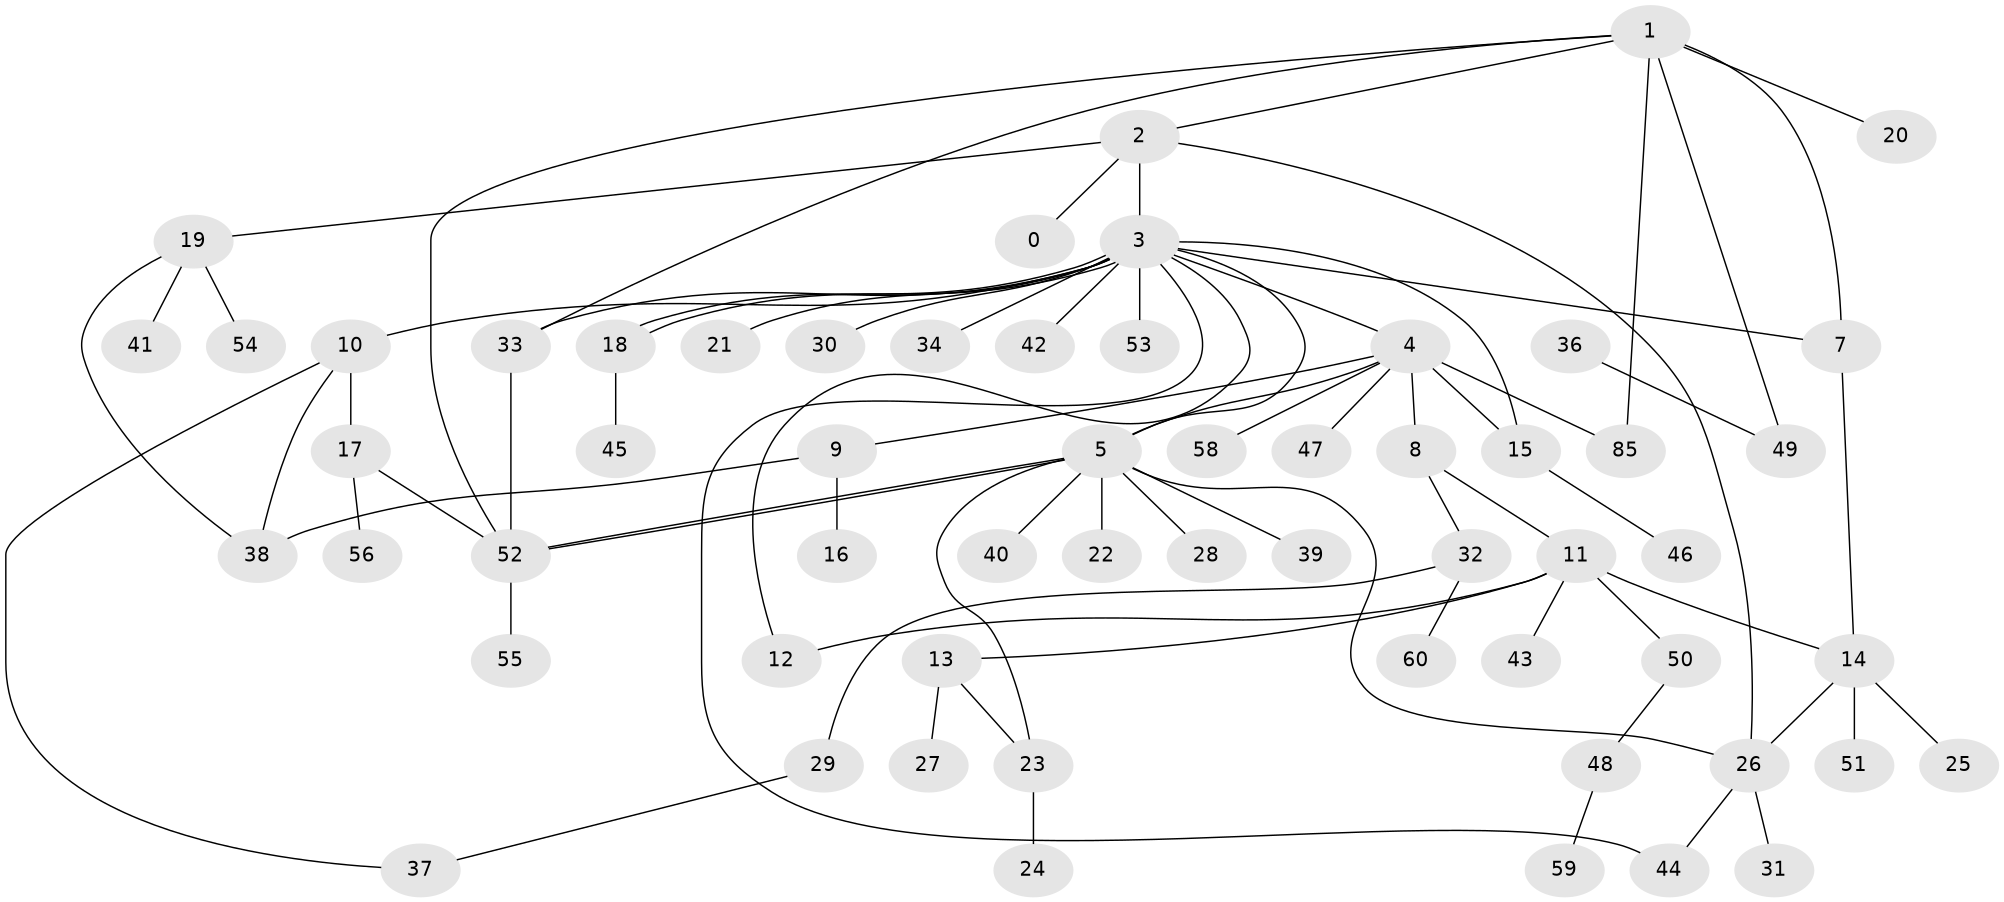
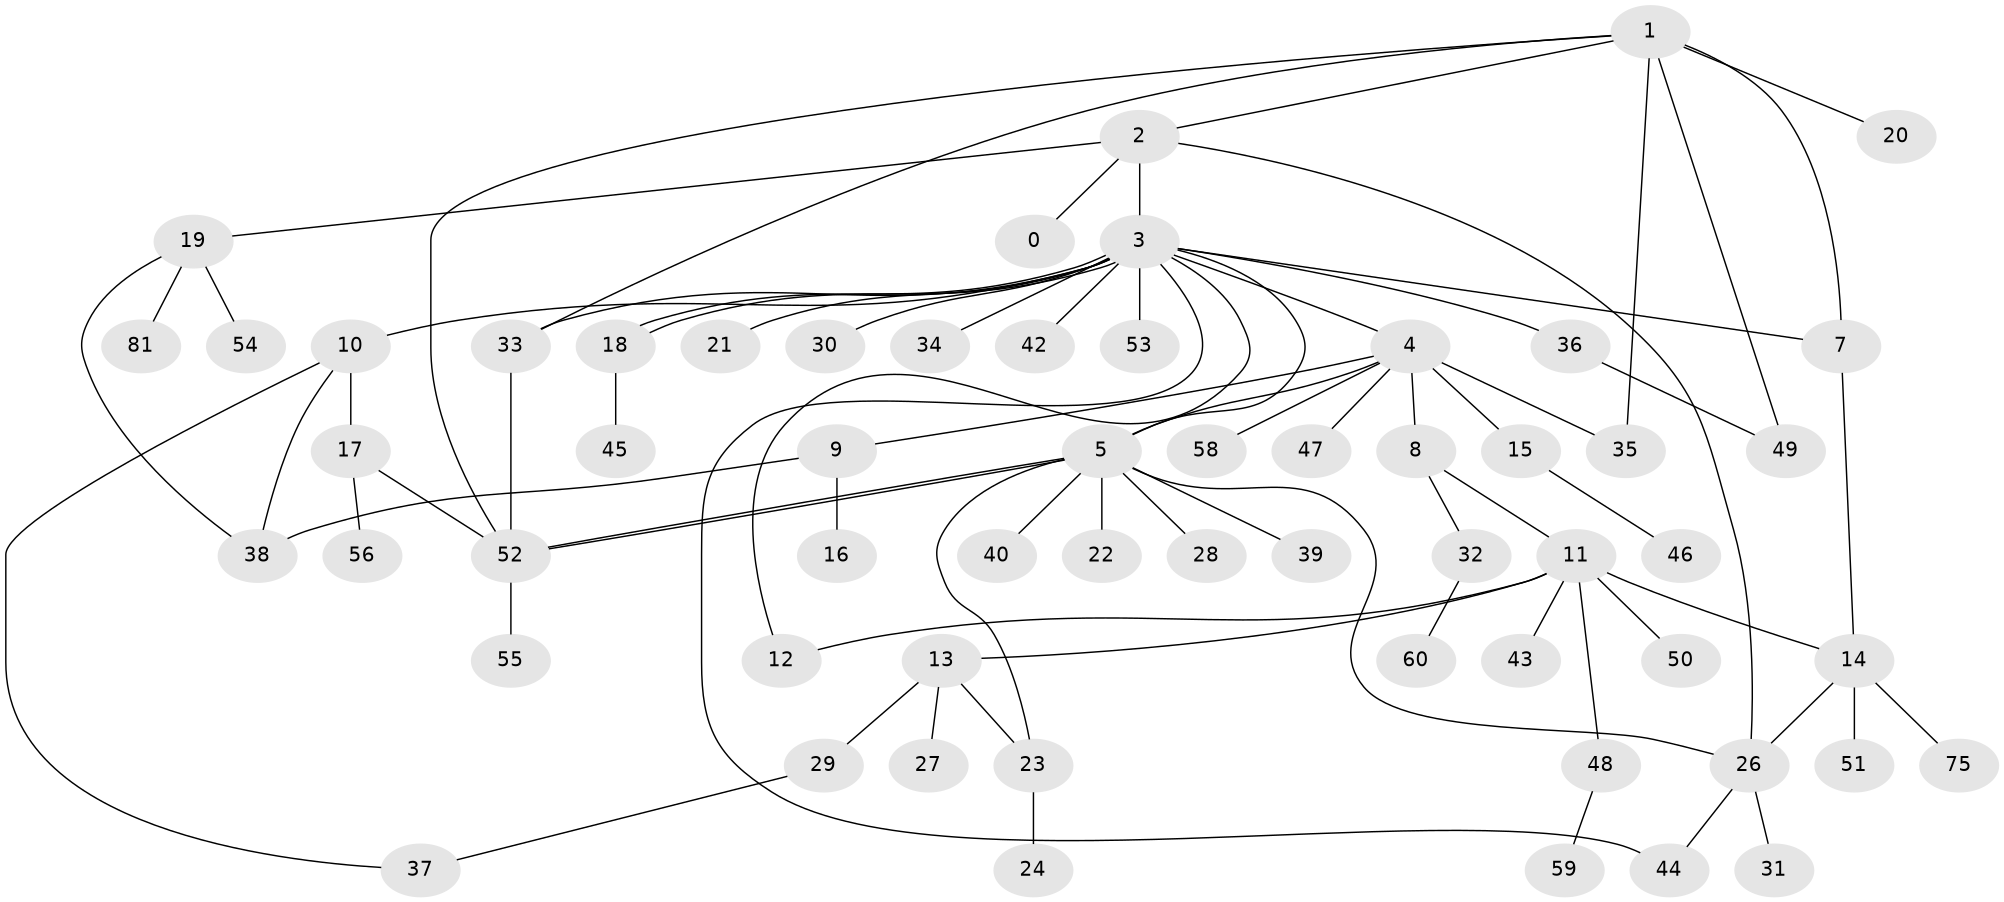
edge "3" -- "15": now "3" -- "36"
node "41": label "41" -> "81"
node "85": label "85" -> "35"
edge "32" -- "29": now "13" -- "29"
edge "50" -- "48": now "11" -- "48"
node "25": label "25" -> "75"
